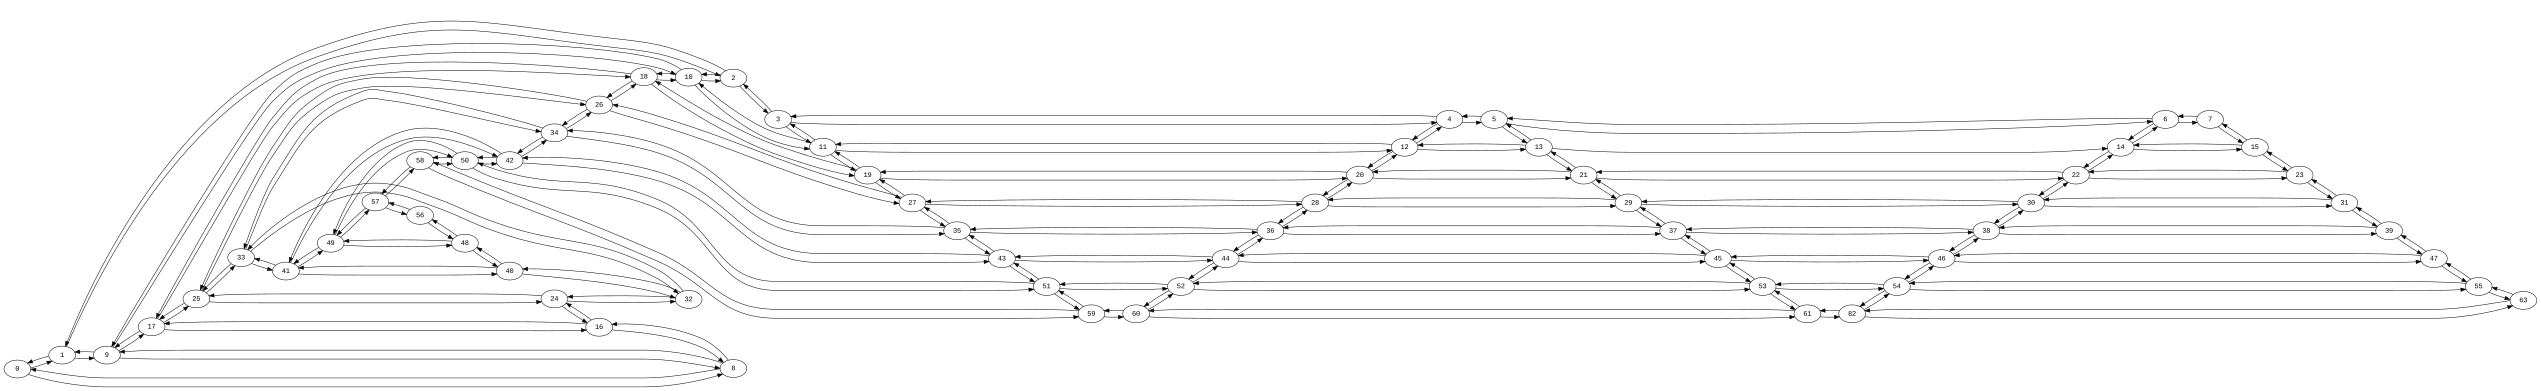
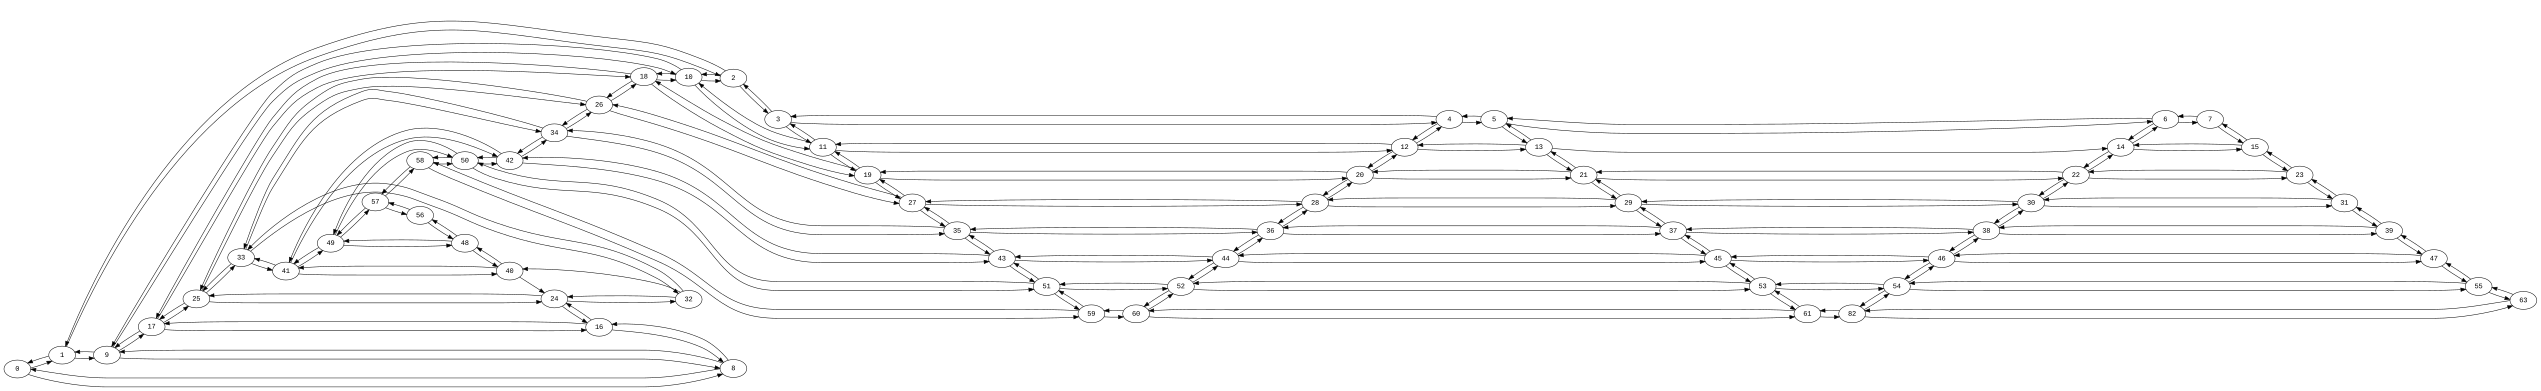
edge "40" -> "32": now "40" -> "24"
